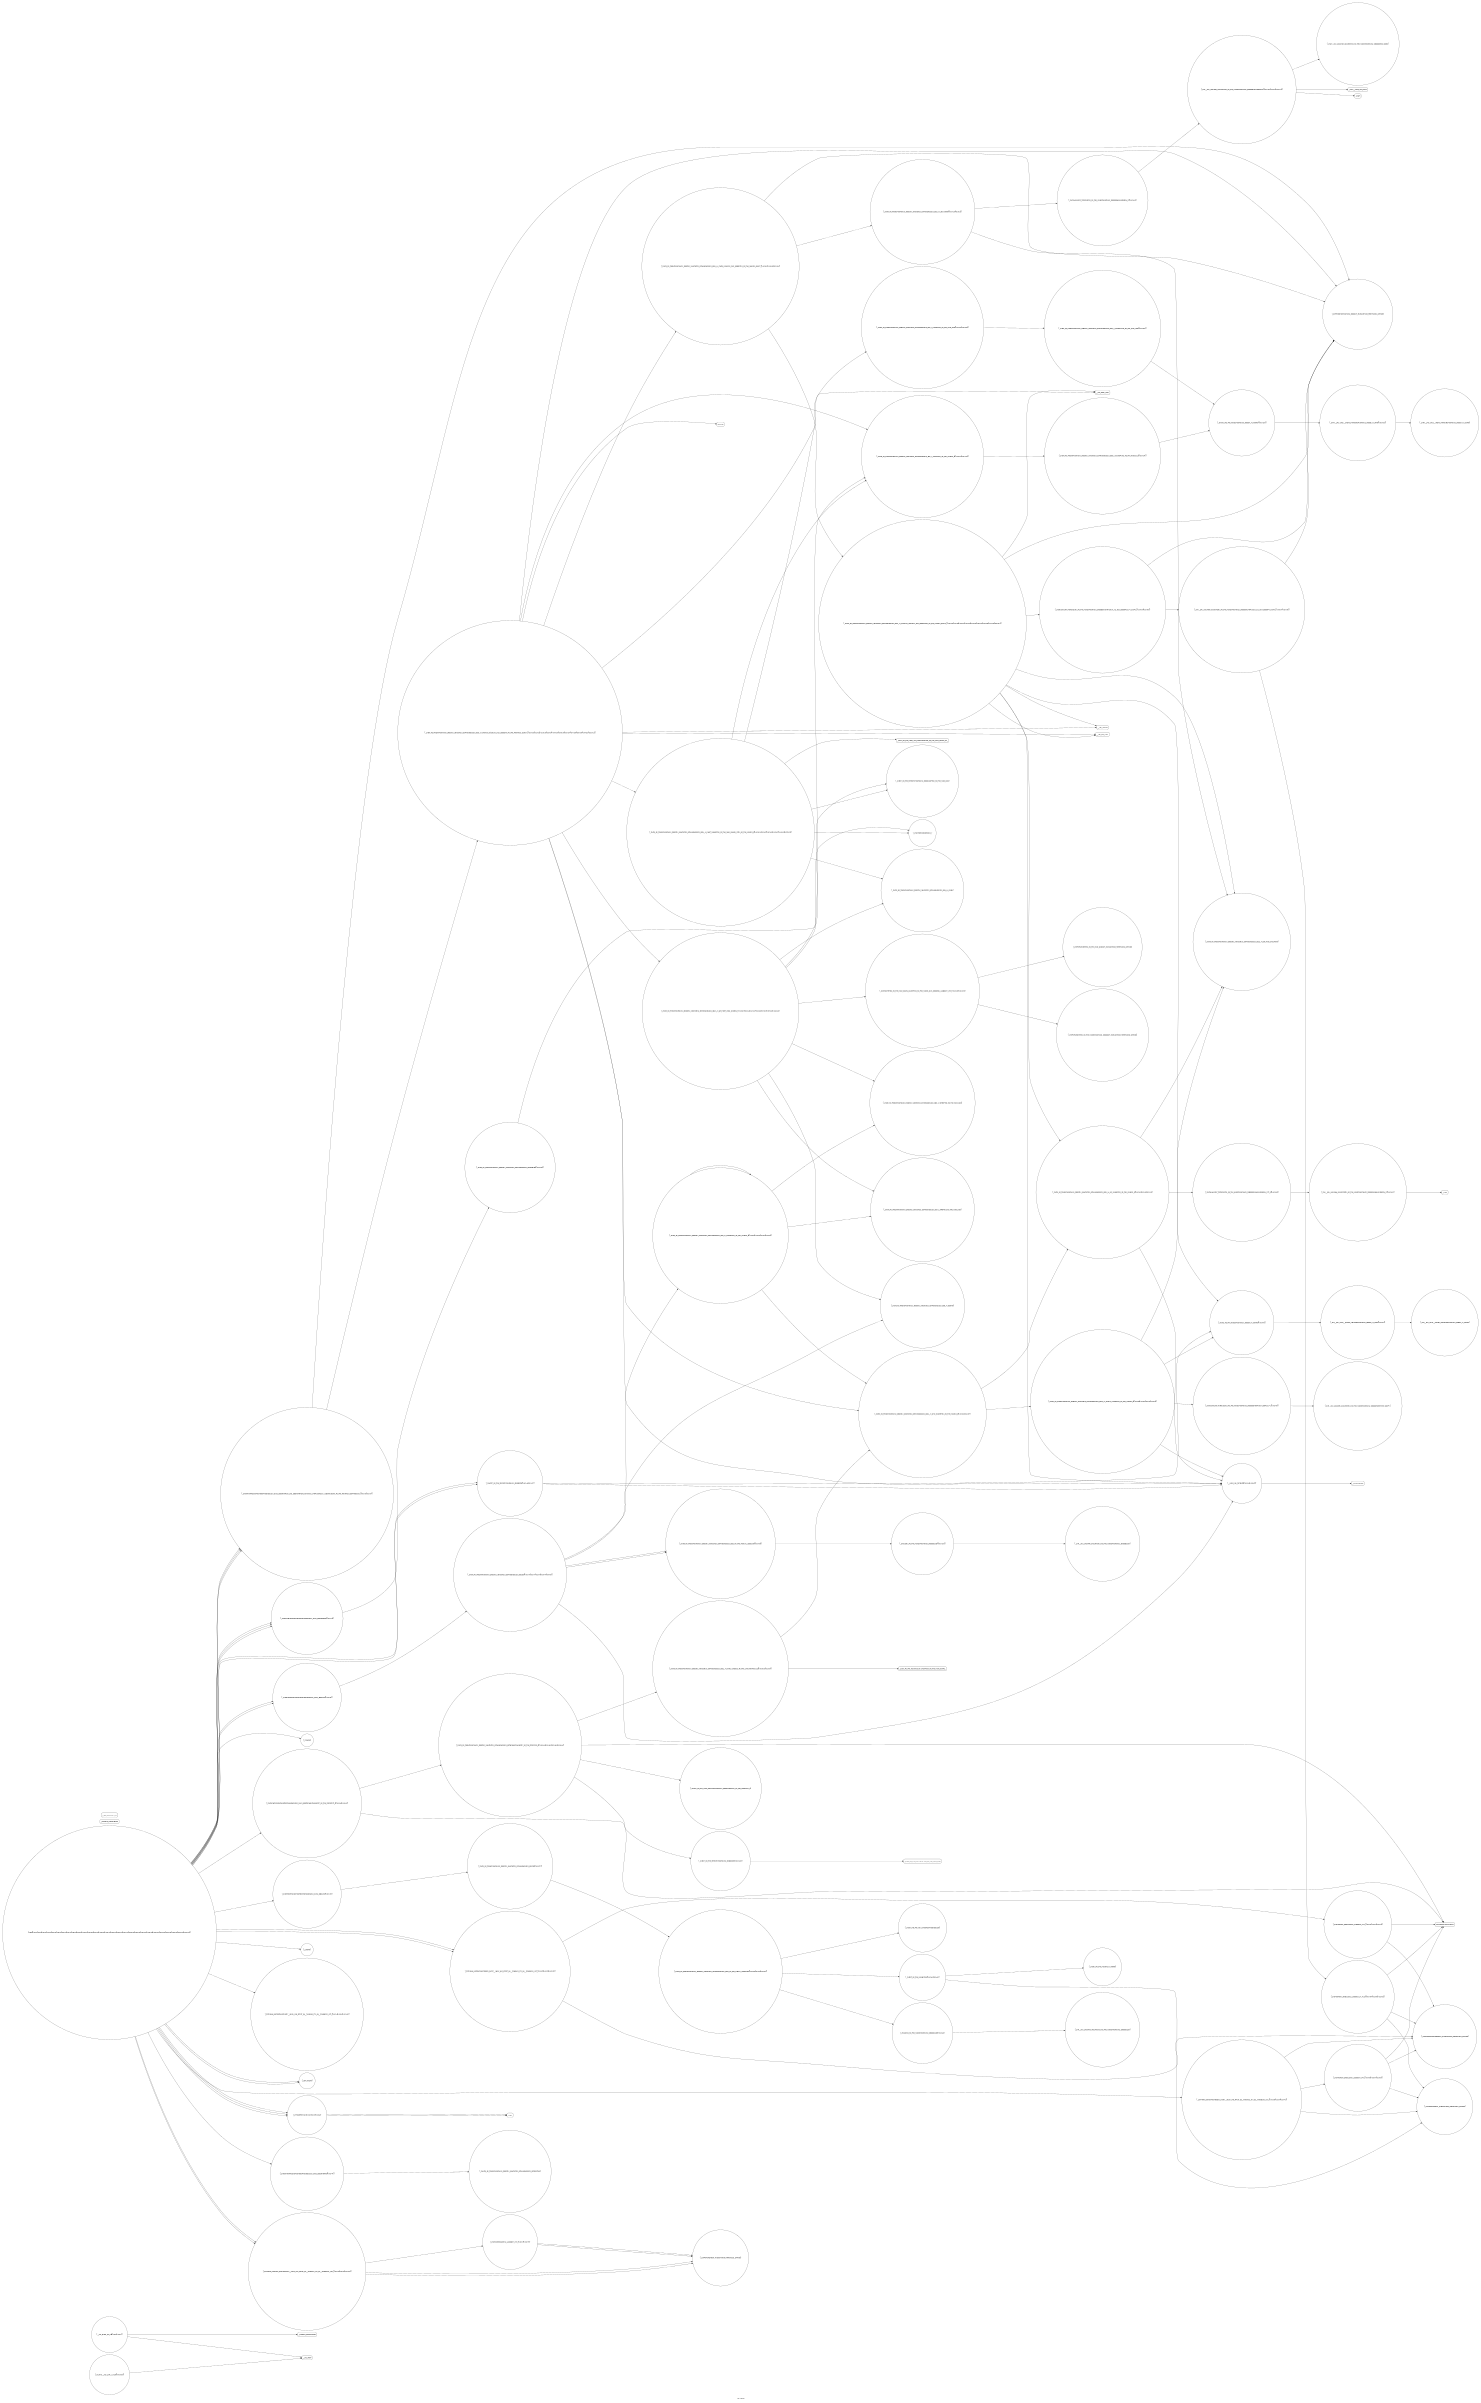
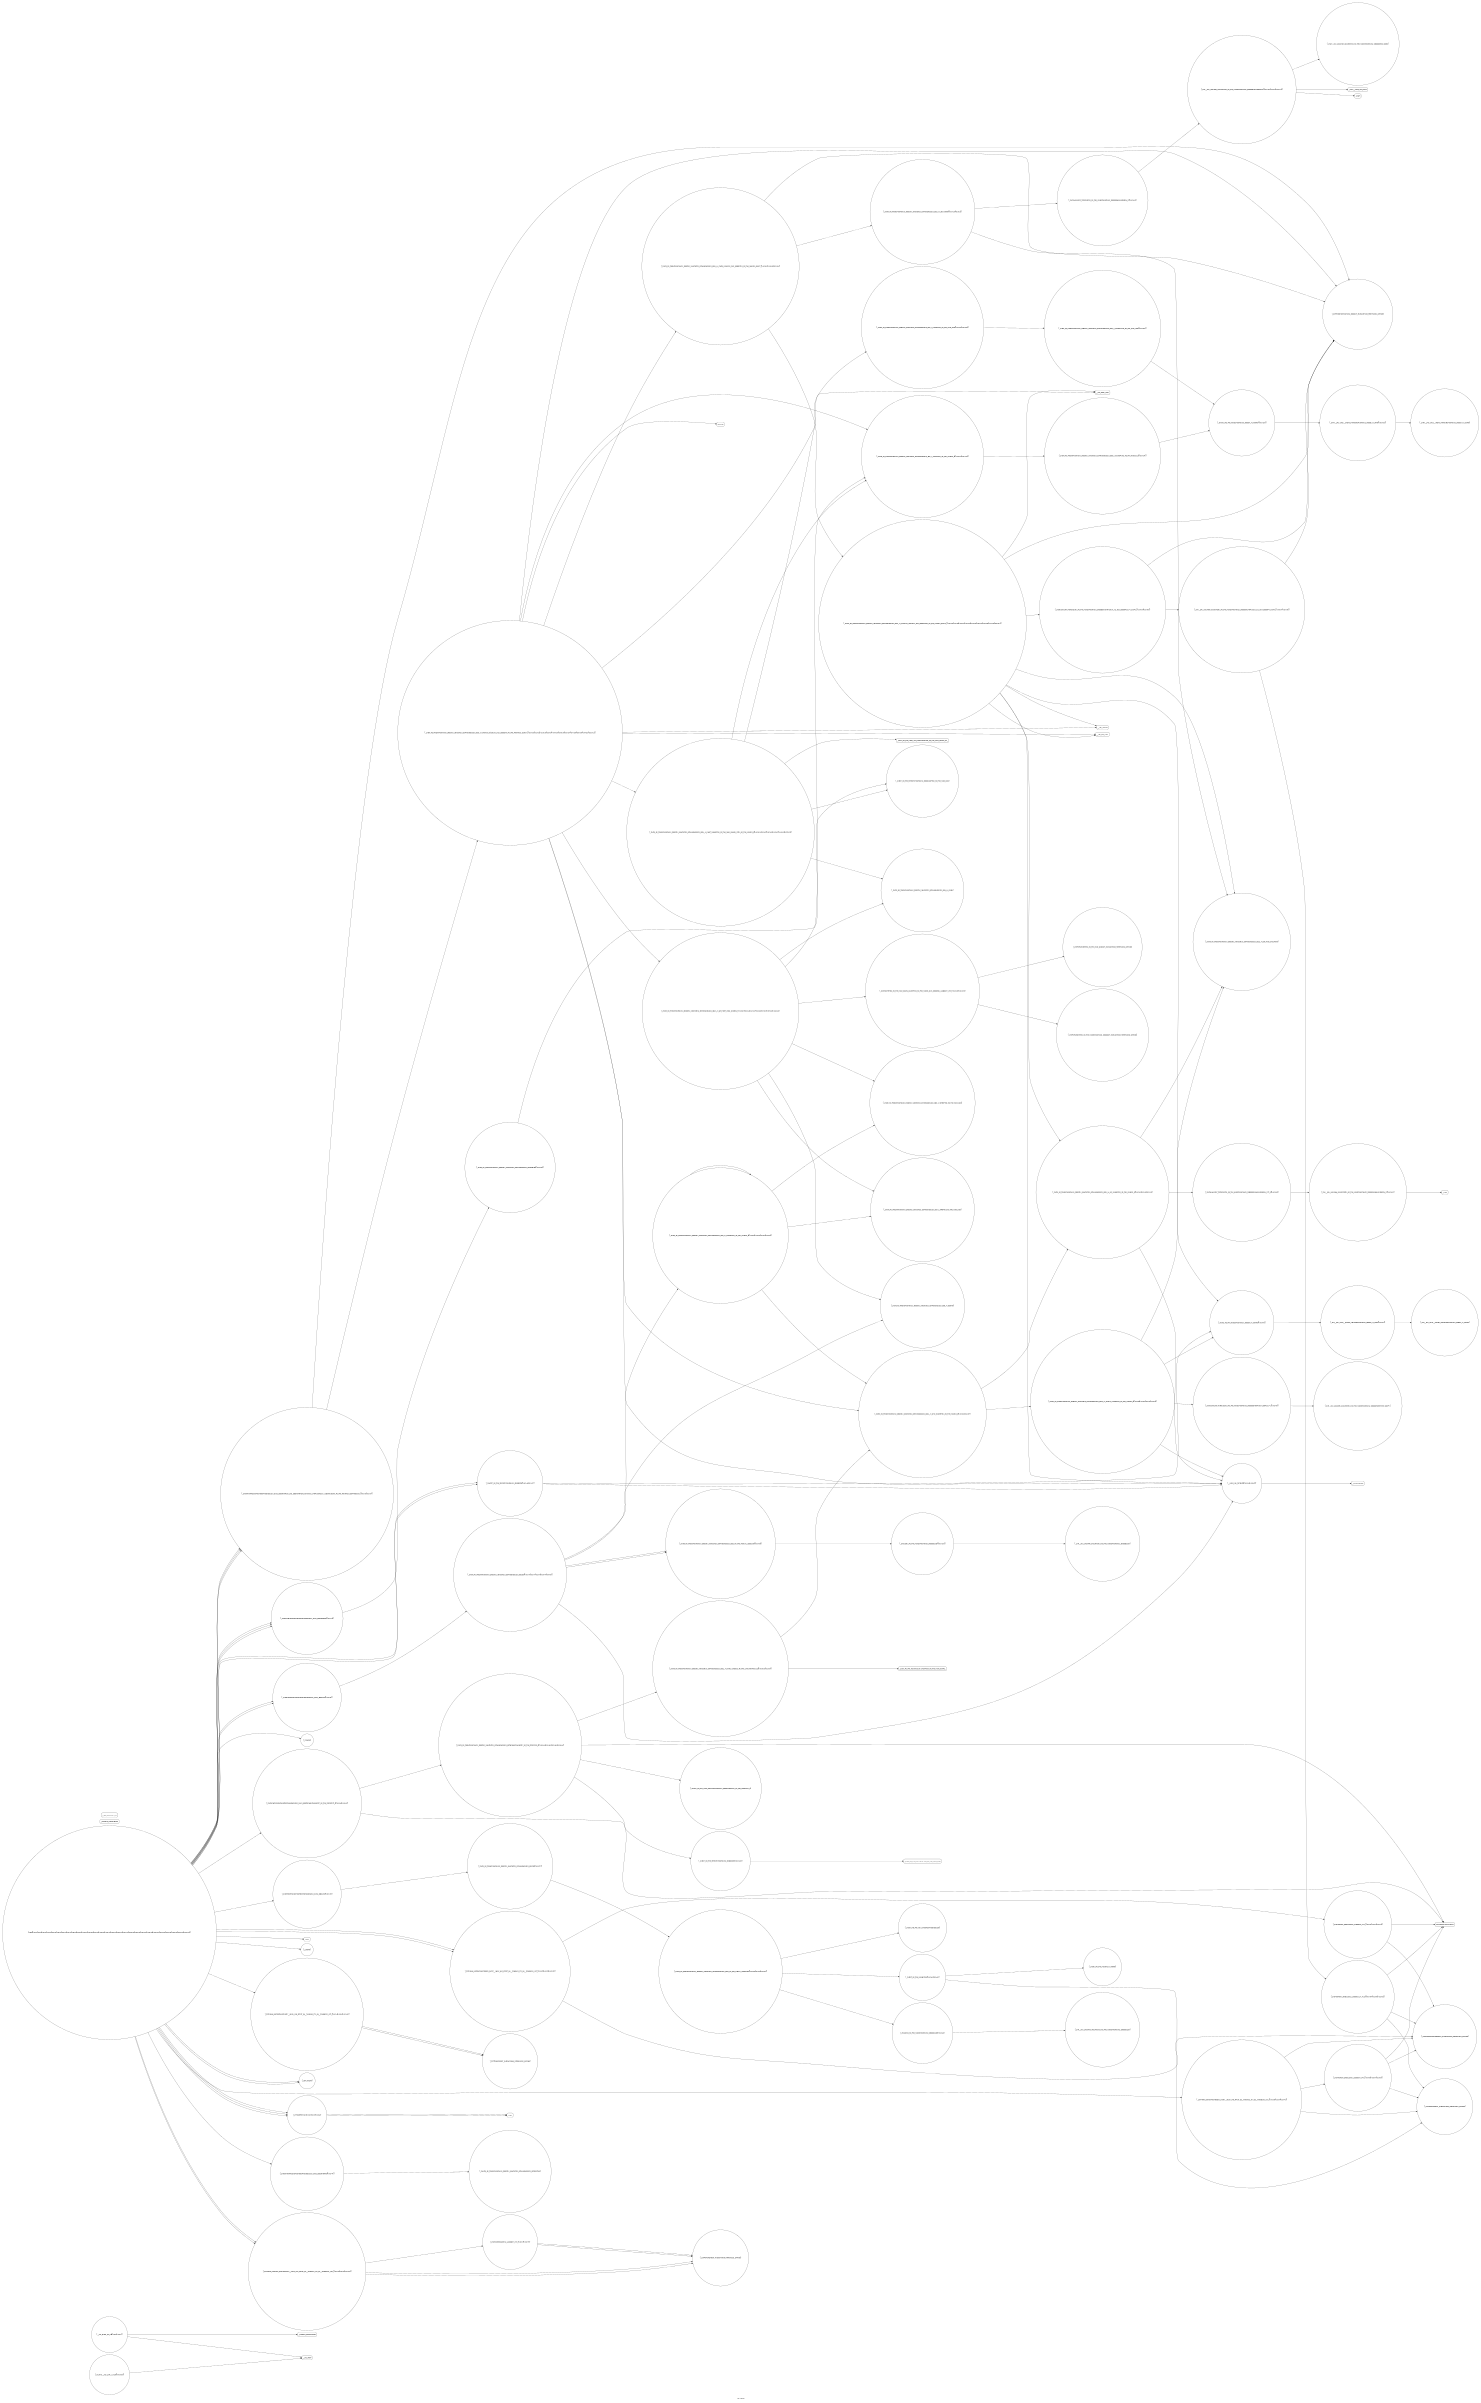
node "{_ZNKSt4lessIxEclERKxS2_}": removed
node "printf": added
node "{_ZSt7forwardIiEOT_RNSt16remove_referenceIS0_E4typeE}": added
